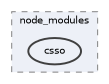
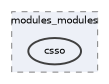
cluster "node_modules": label "node_modules" -> "modules_modules"
